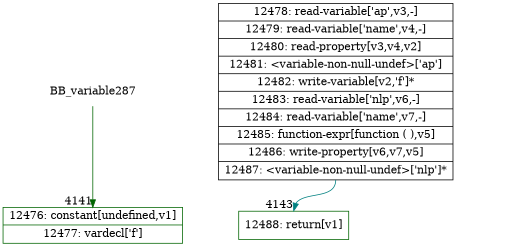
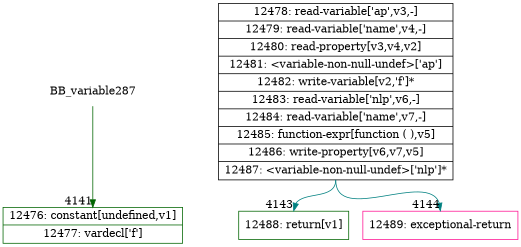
node "12489: exceptional-return": added
